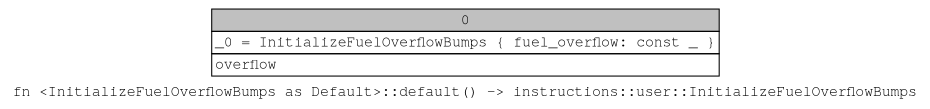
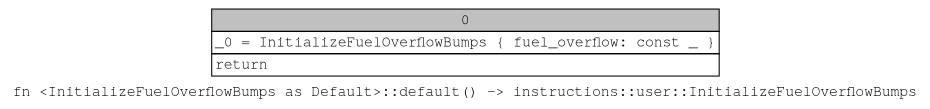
node "0": text "overflow" -> "return"
